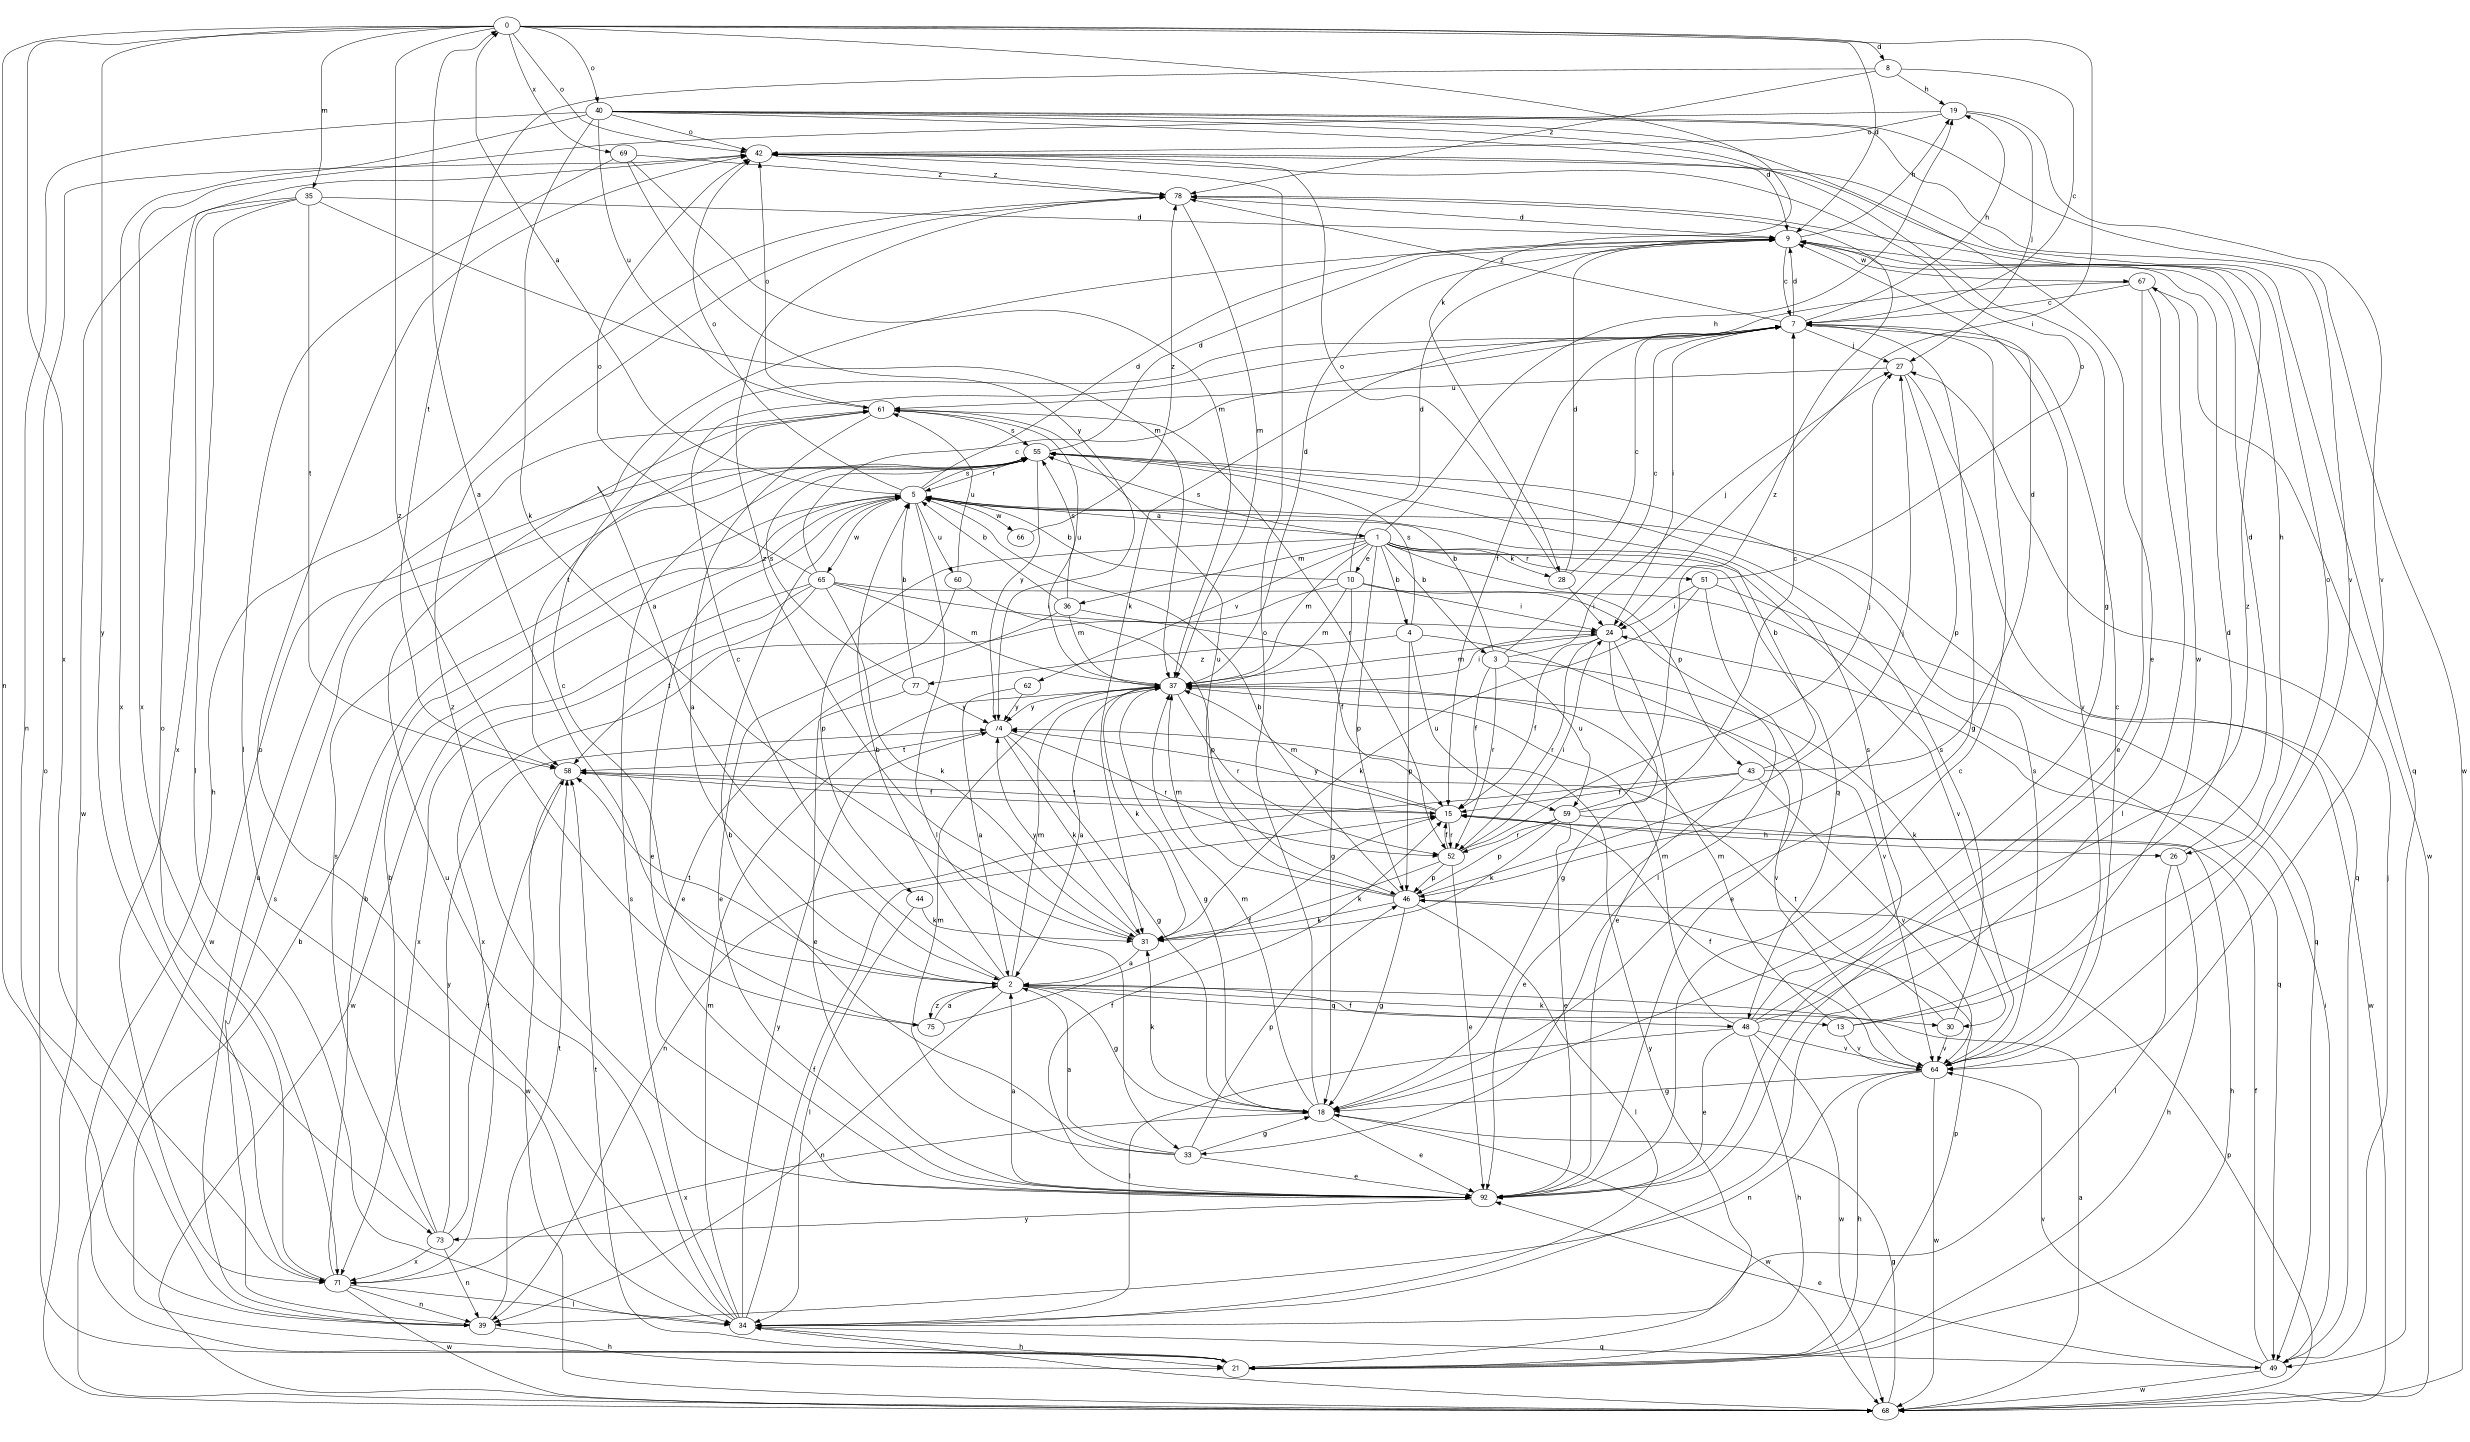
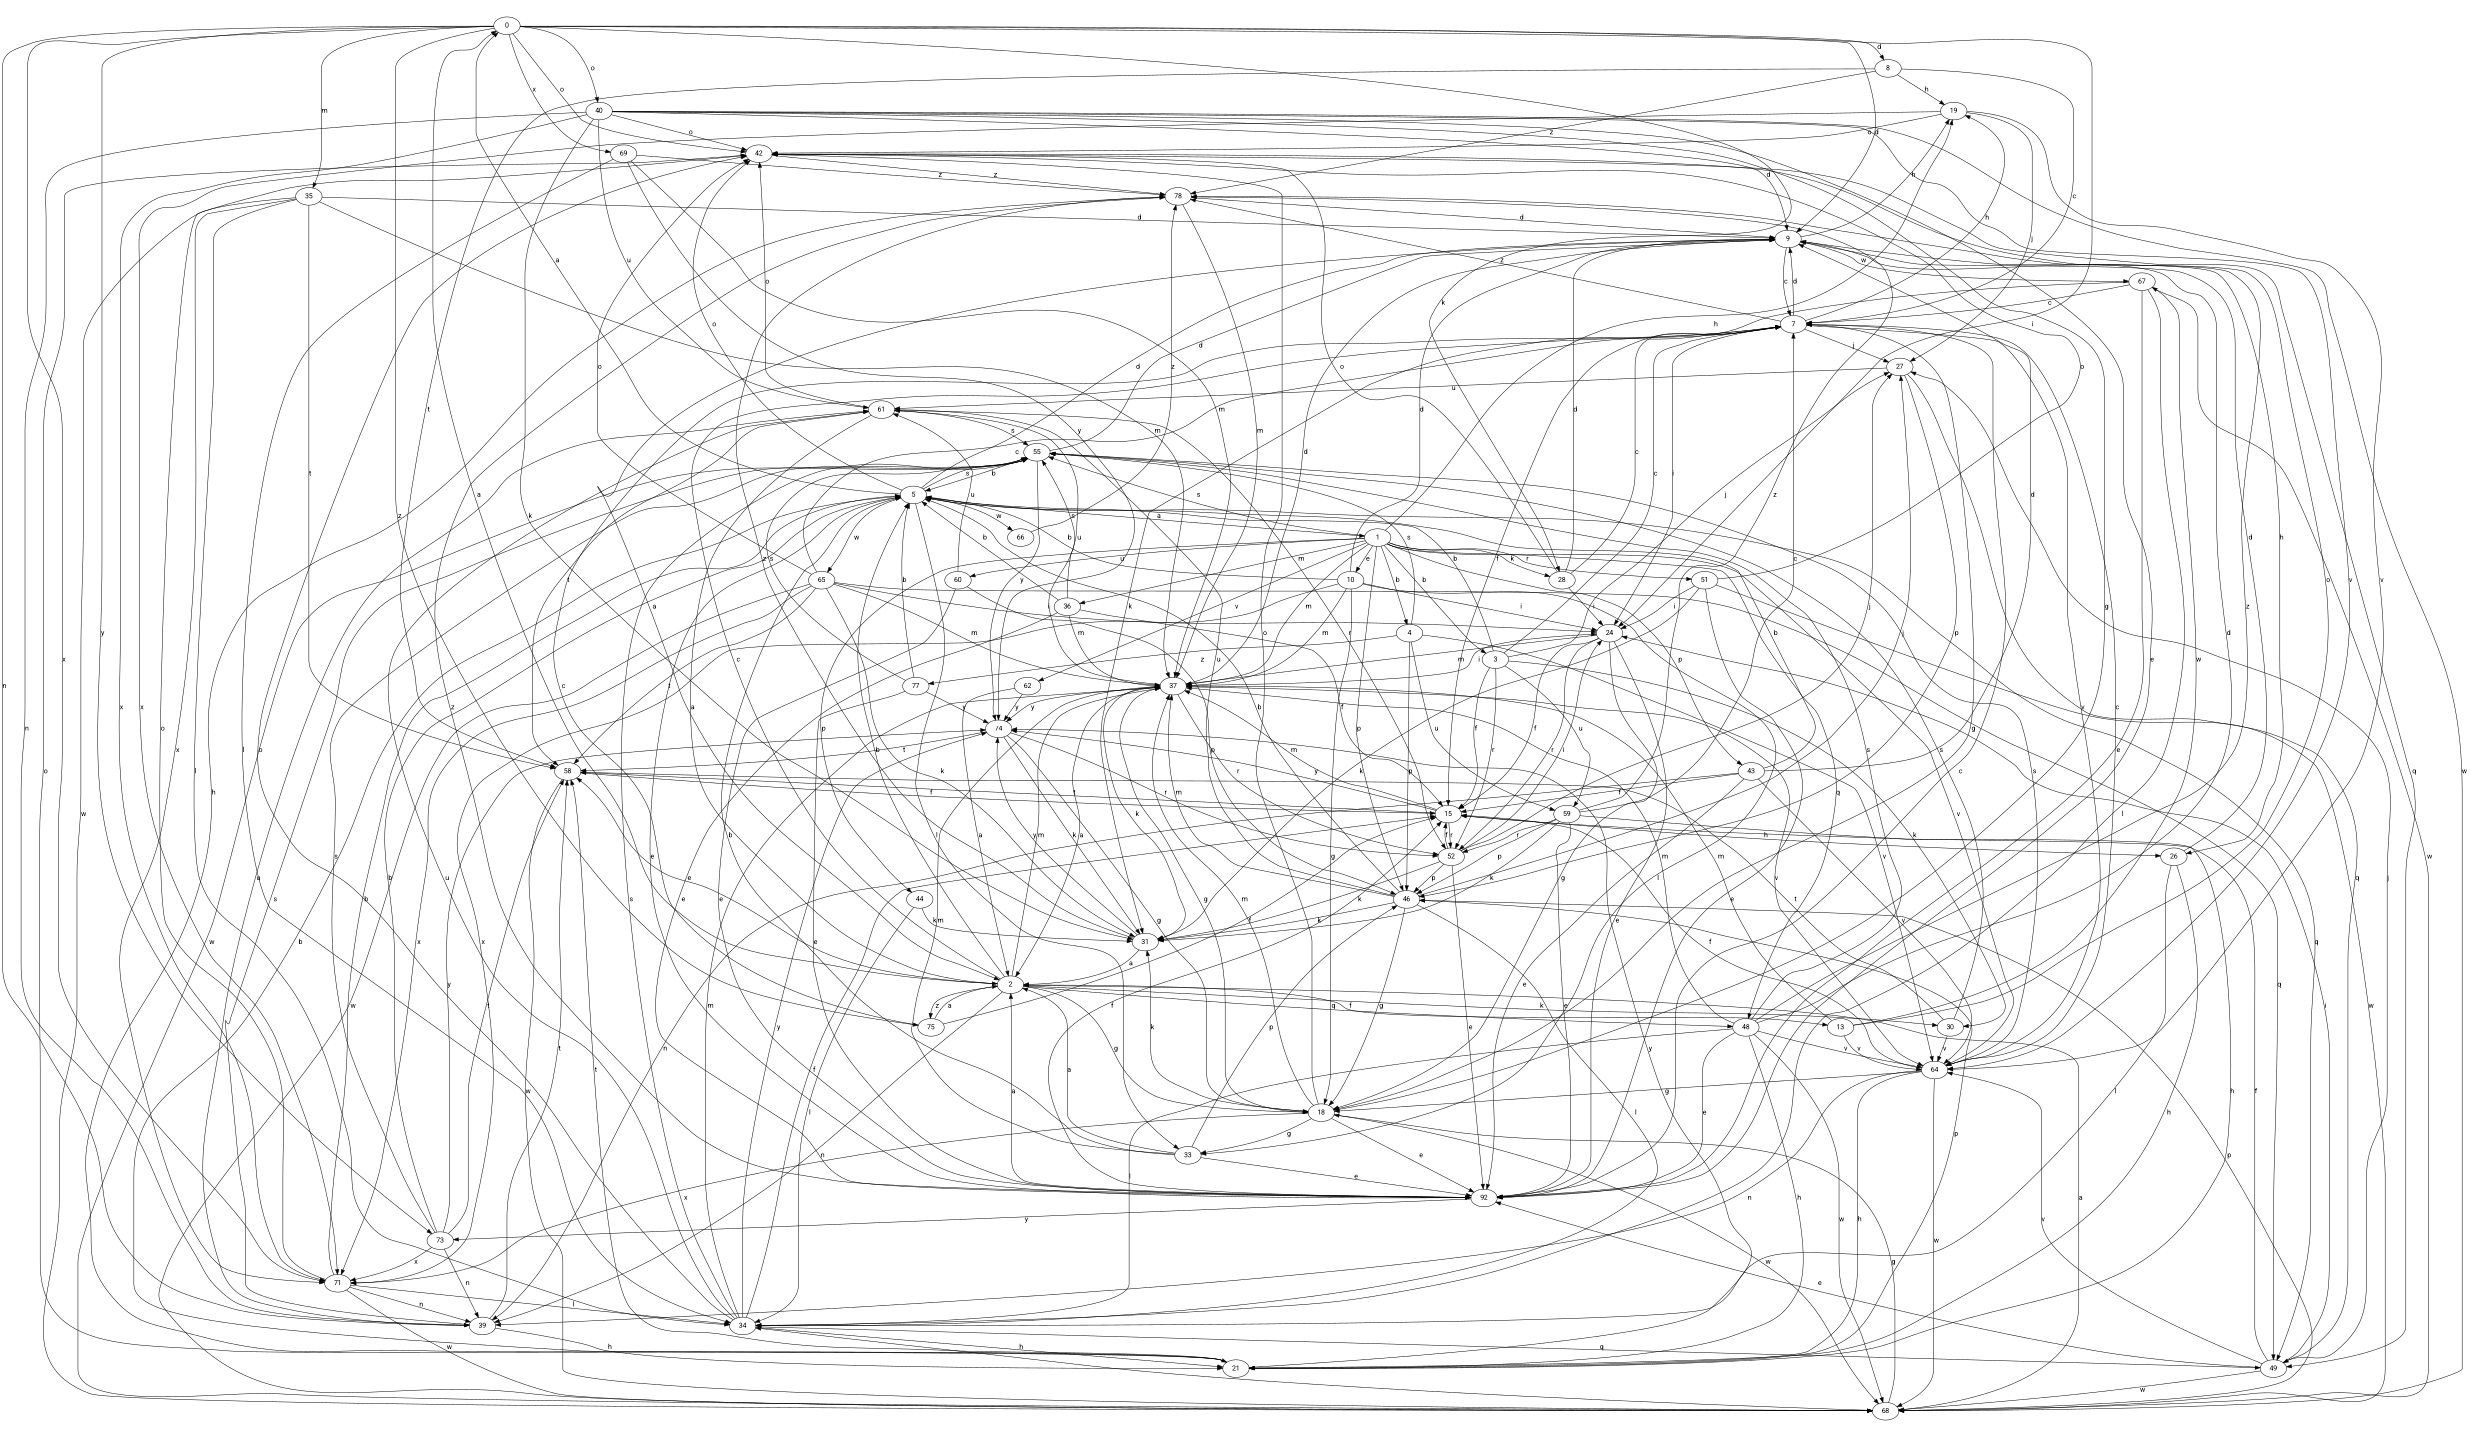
edge "55" -> "5": label "r" -> "b"
edge "5" -> "60": now "1" -> "60"
edge "2" -> "58": label "t" -> "e"
edge "33" -> "18": reversed
